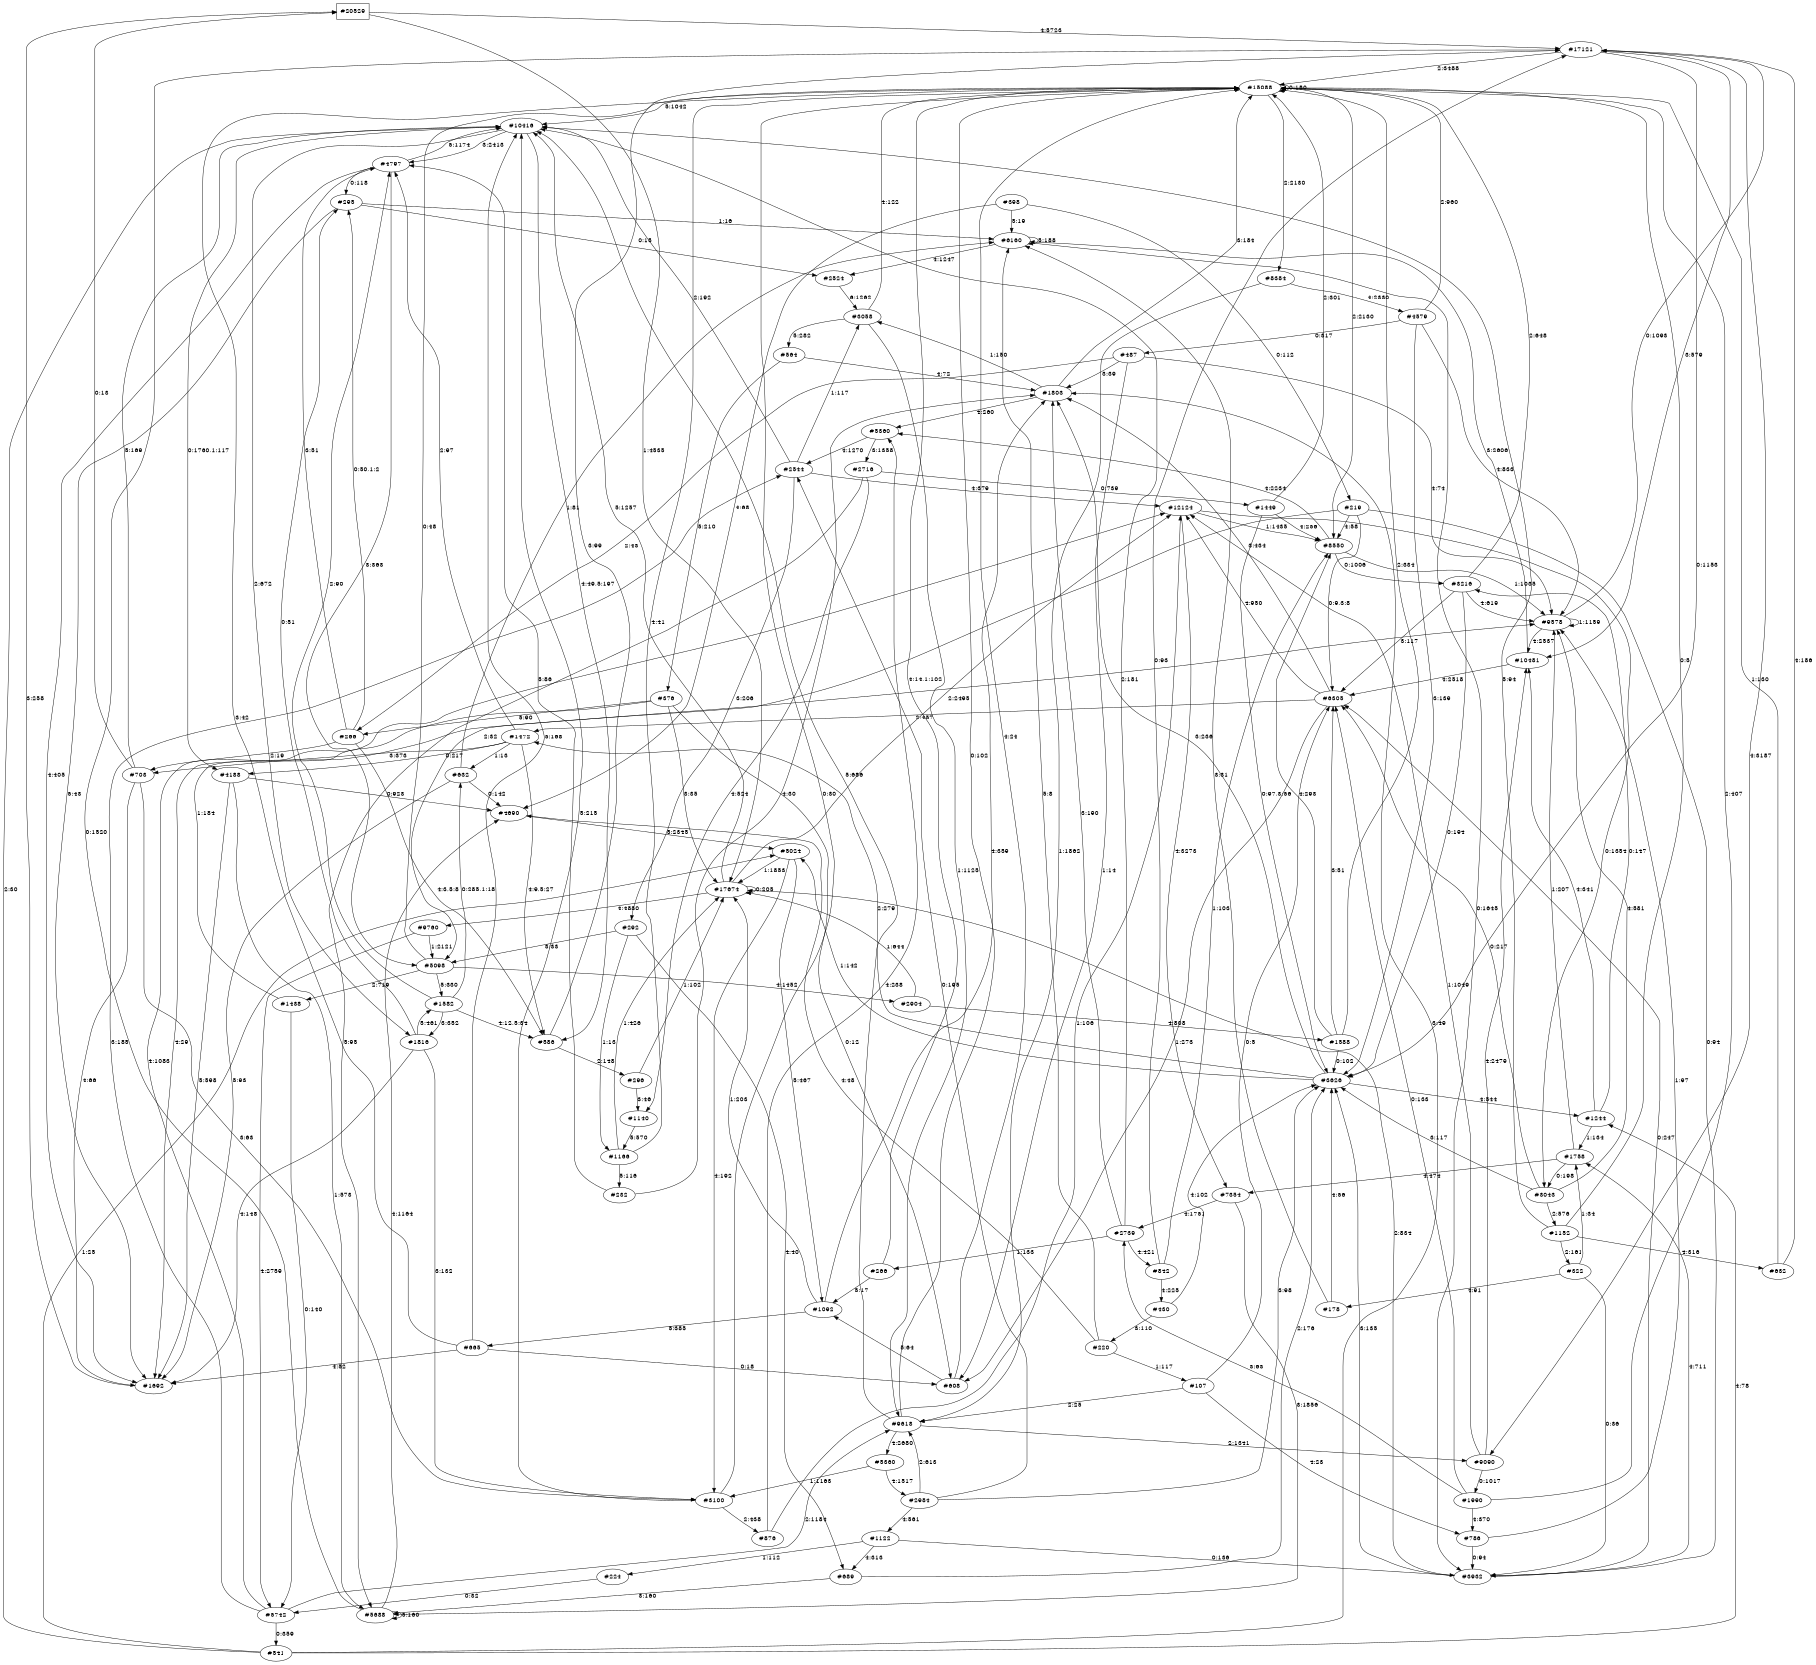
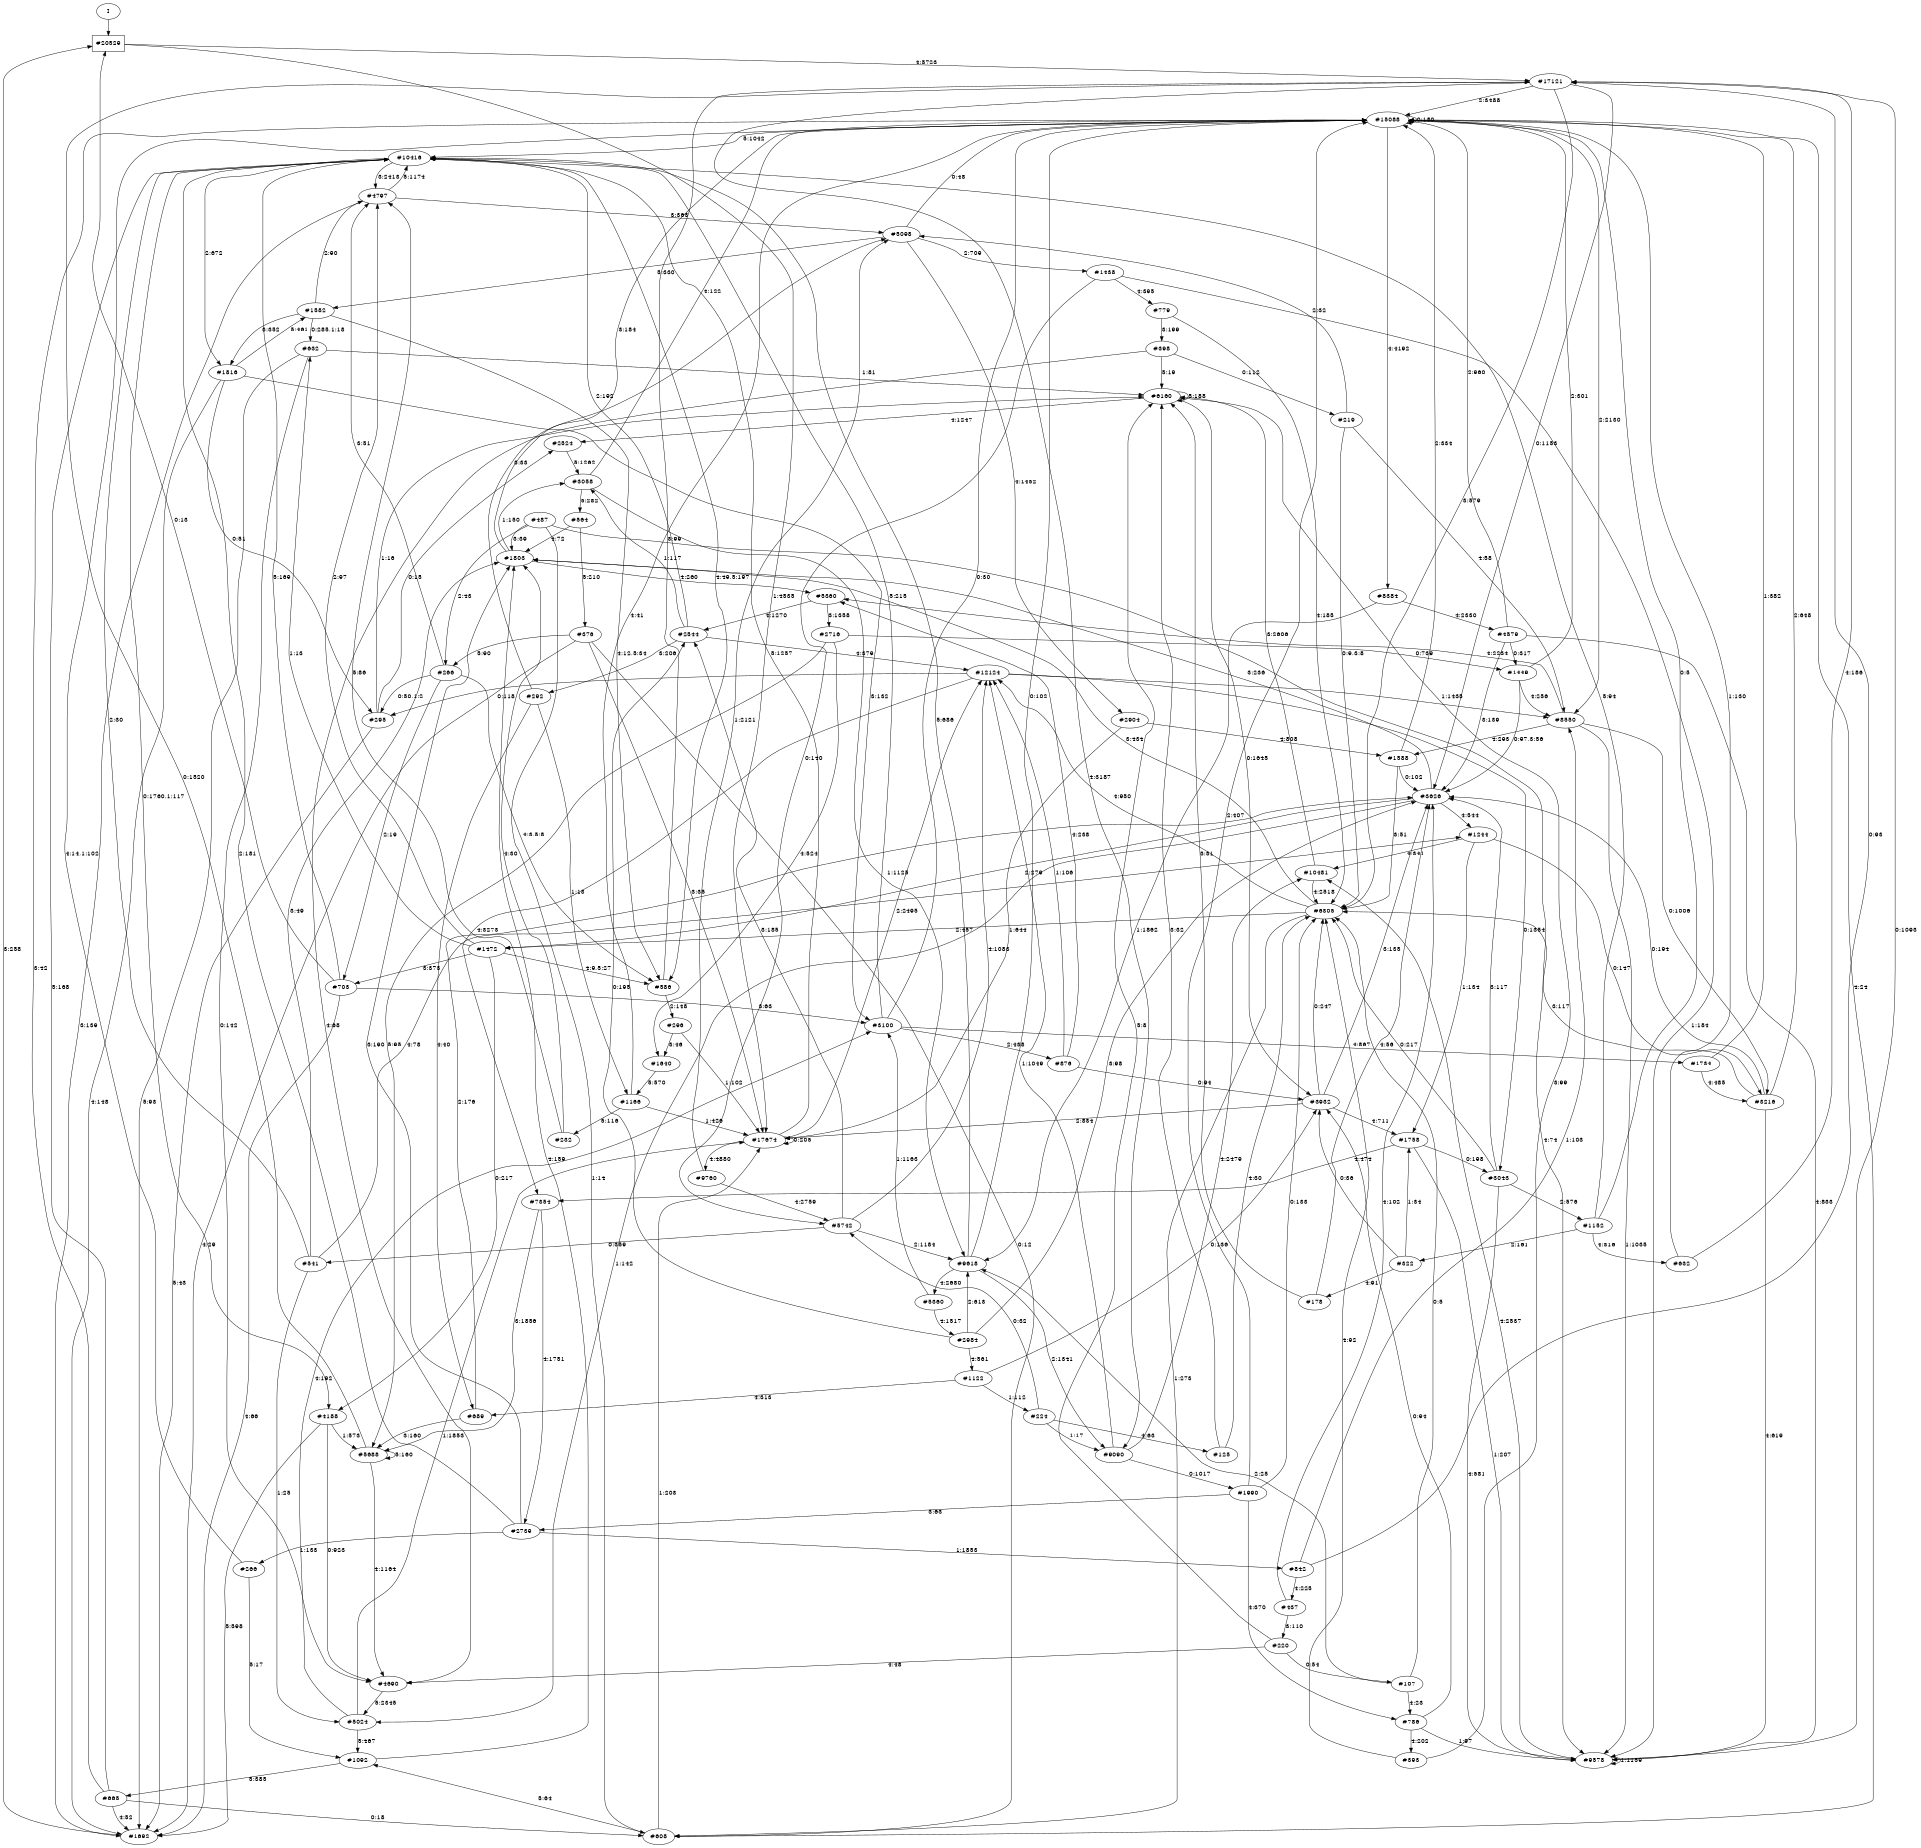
node "I": added
edge "#4797" -> "#295": now "#12124" -> "#295"
edge "#15088" -> "#8384": label "2:2130" -> "4:4192"
edge "#2524" -> "#3058": label "6:1262" -> "5:1262"
node "#779": added
edge "#17121" -> "#10481": now "#17121" -> "#6305"
edge "#4579" -> "#487": now "#4579" -> "#1449"
edge "#4797" -> "#1692": label "4:405" -> "3:139"
edge "#1588" -> "#8550": reversed
edge "#1092" -> "#1803": label "4:359" -> "4:159"
edge "#5098" -> "#1438": label "2:719" -> "2:709"
edge "#219" -> "#3932": now "#876" -> "#3932"
node "#1734": added
edge "#1092" -> "#17674": now "#608" -> "#17674"
node "#1140": label "#1140" -> "#1640"
edge "#2739" -> "#842": label "4:421" -> "1:1853"
node "#430": label "#430" -> "#437"
edge "#220" -> "#107": label "1:117" -> "0:54"
edge "#224" -> "#9090": added, label "1:17"
node "#125": added
node "#393": added
